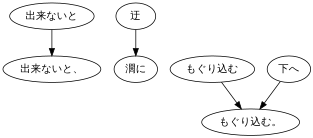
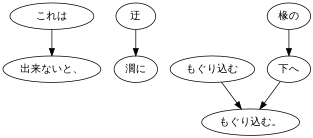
node "出来ないと": label "出来ないと" -> "これは"
node "椽の": added
